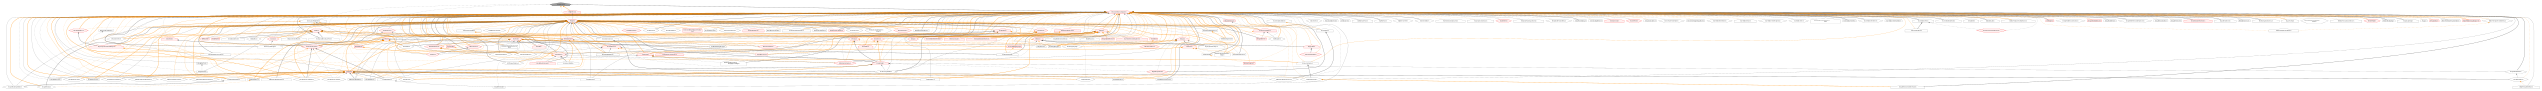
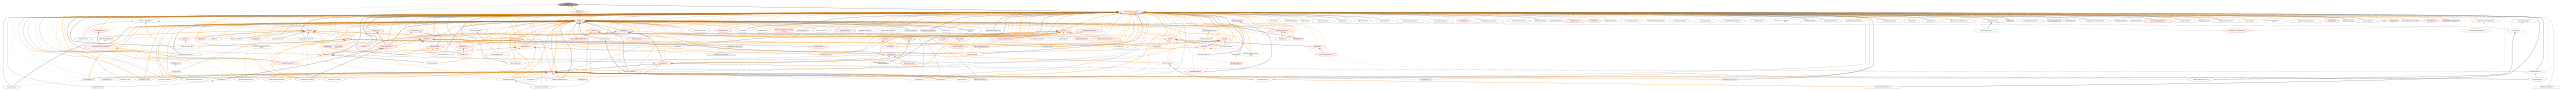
edge "SRichTextBlock.h" -> "SWidget.h": now "FractureEditorModeToolkit.h" -> "SWidget.h"
edge "SConstraintCanvas.h" -> "DeclarativeSyntaxSupport.h": style dashed -> bold
